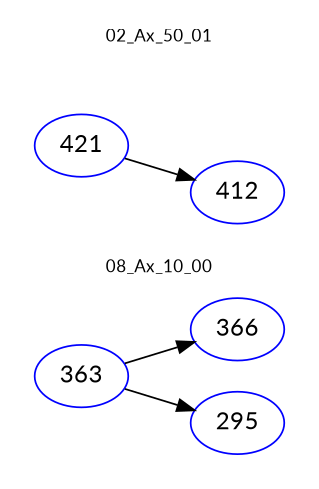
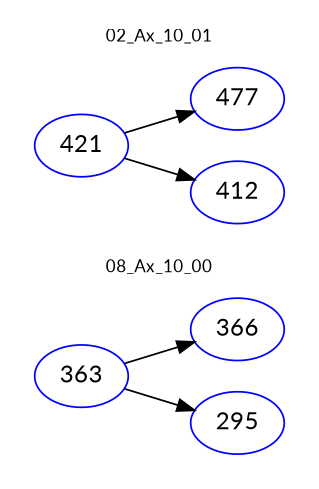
cluster "02_Ax_50_01": label "02_Ax_50_01" -> "02_Ax_10_01"
node "477": added
